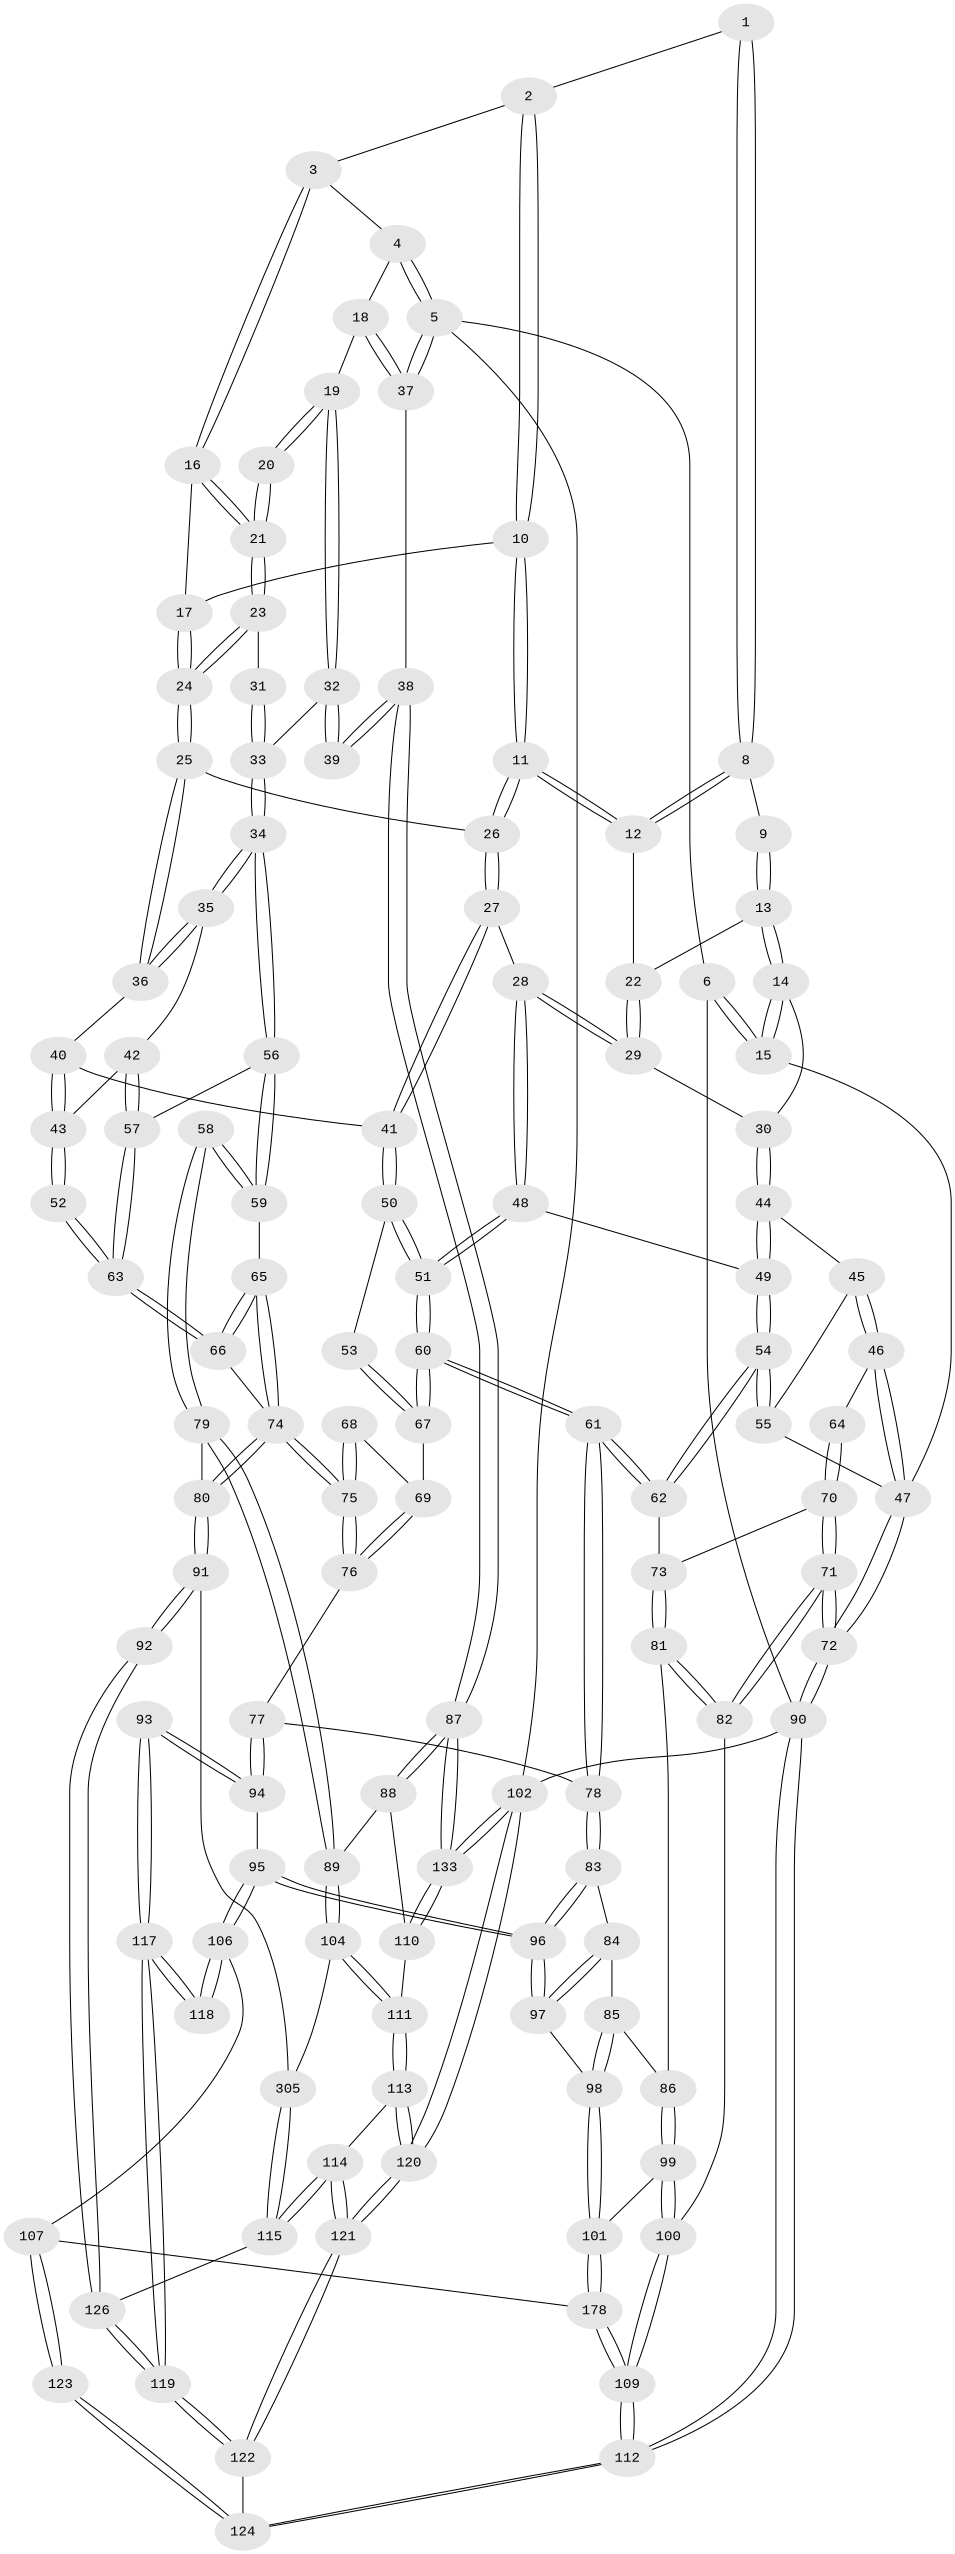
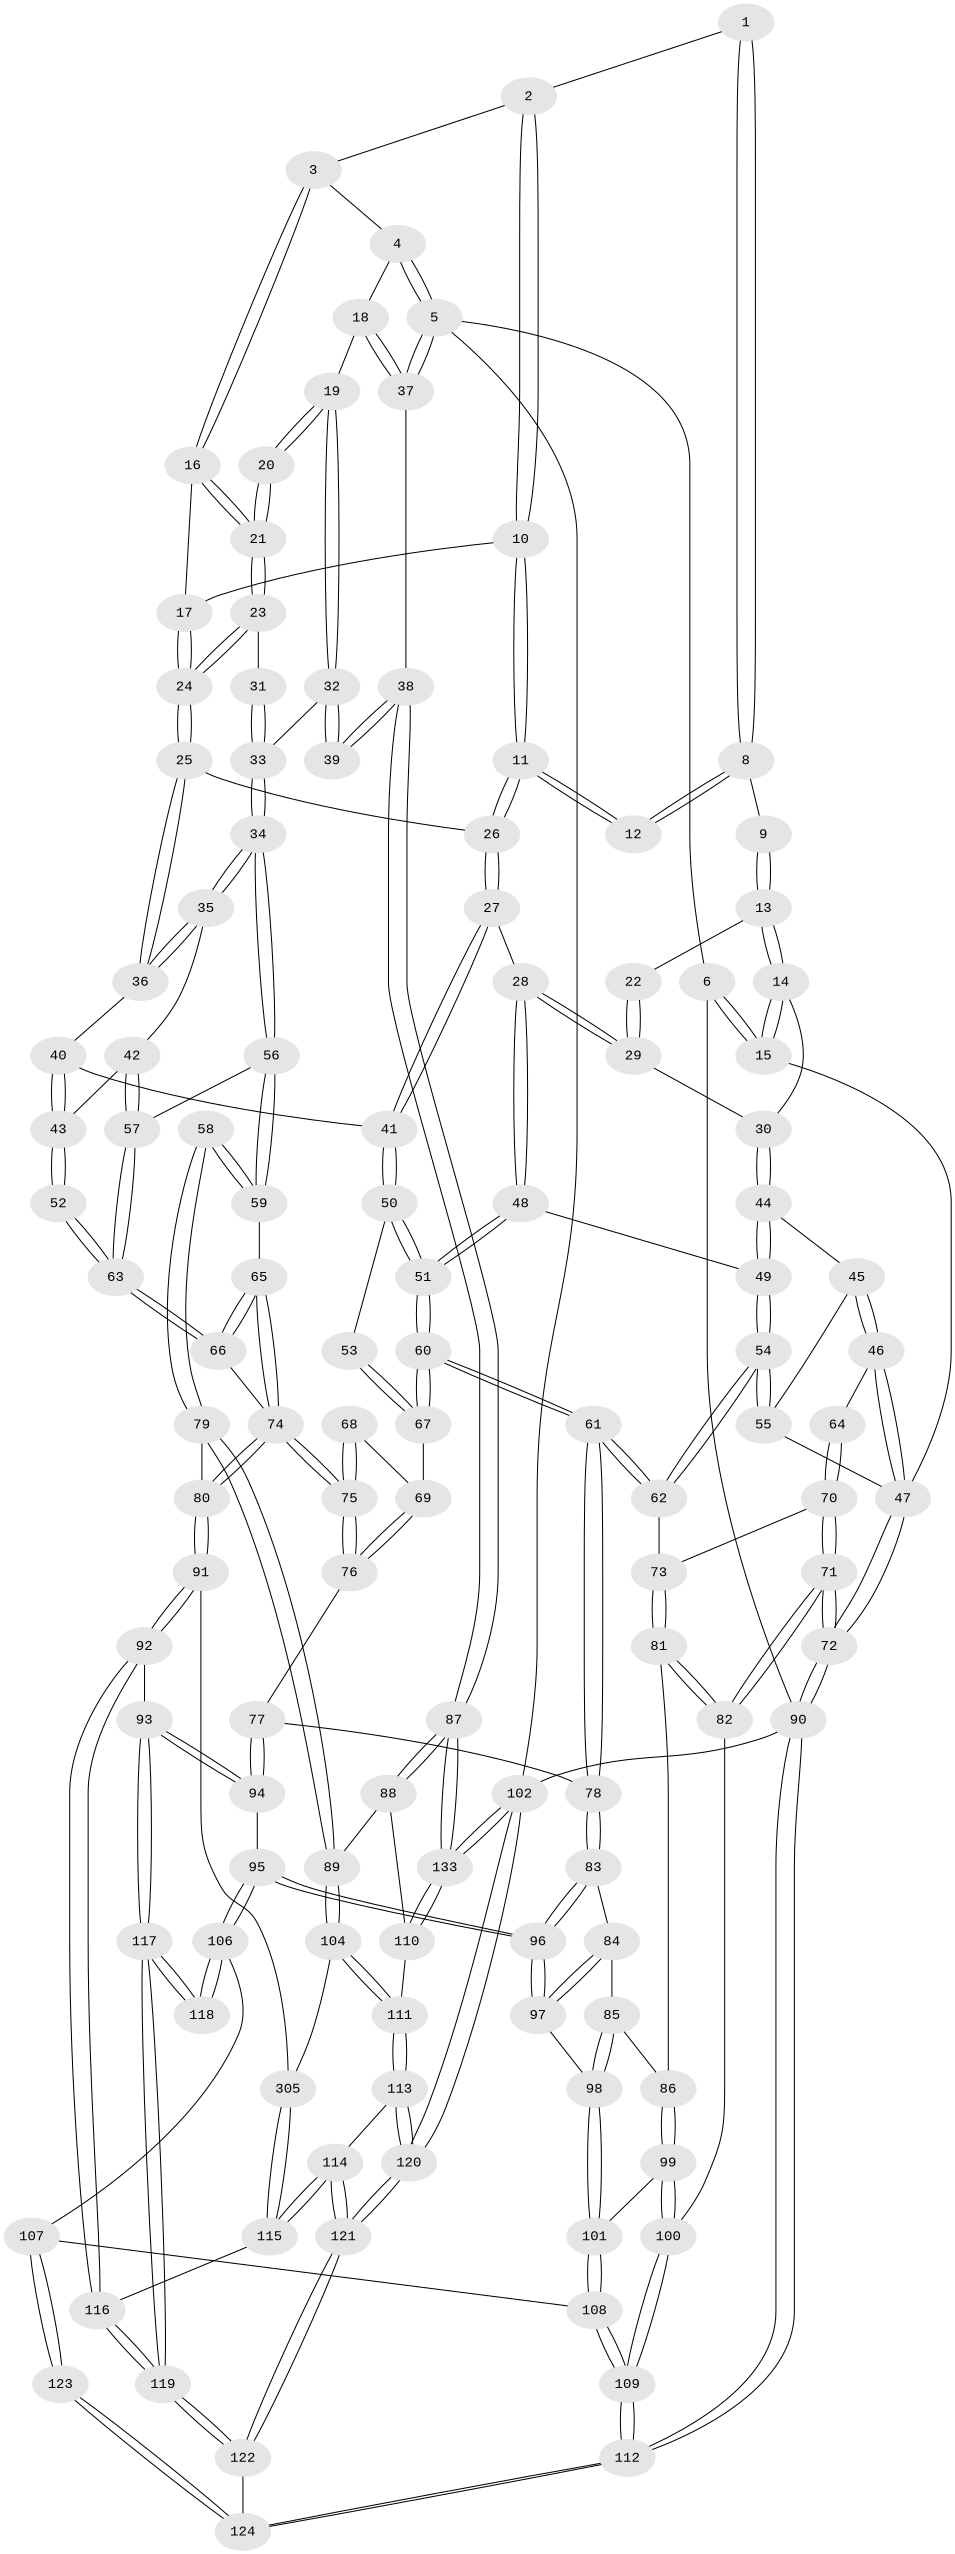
edge "12" -- "22": removed
edge "92" -- "93": added
node "126": label "126" -> "116"
node "178": label "178" -> "108"
